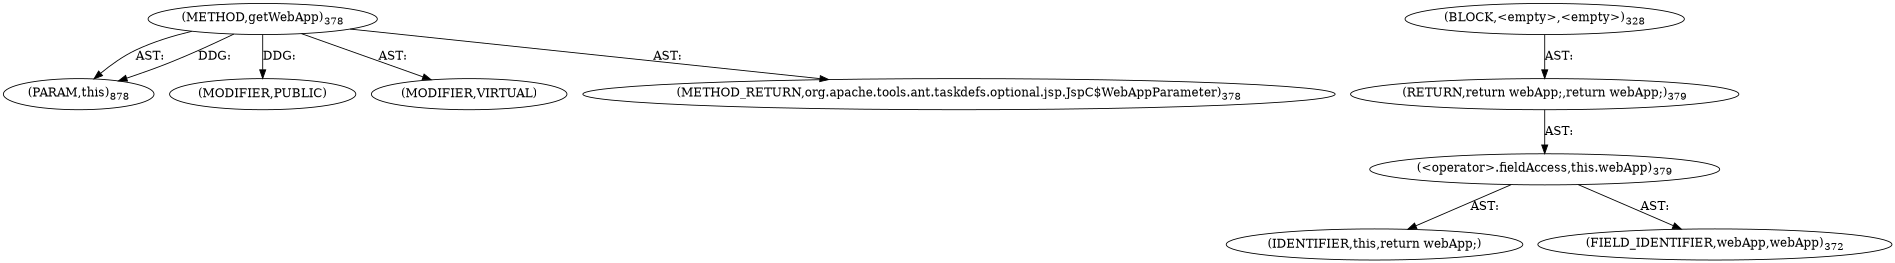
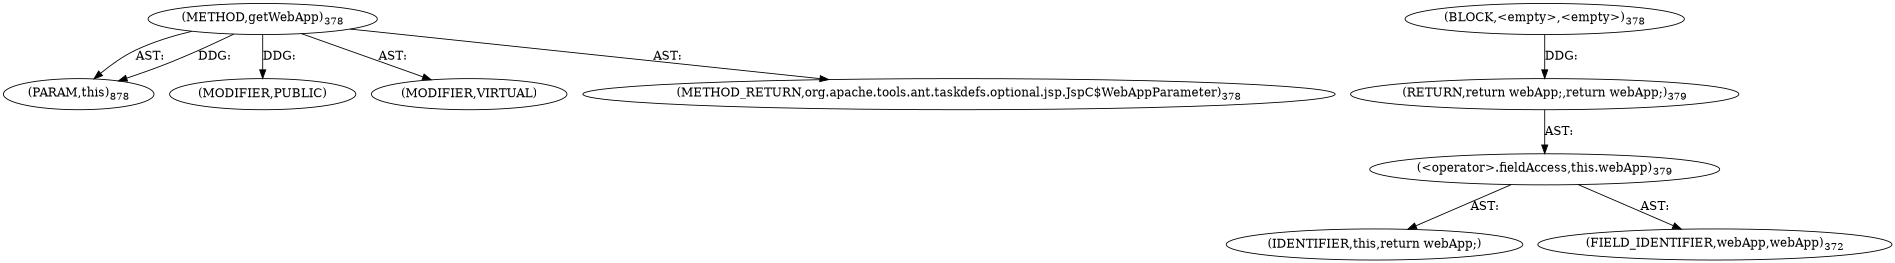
node "(BLOCK,<empty>,<empty>)": text "328" -> "378"
edge "(BLOCK,<empty>,<empty>)" -> "(RETURN,return webApp;,return webApp;)": label "AST: " -> "DDG: "
